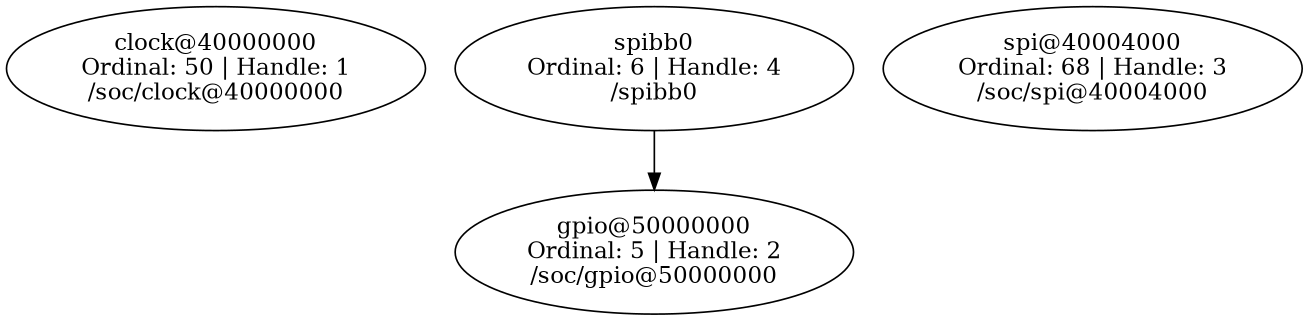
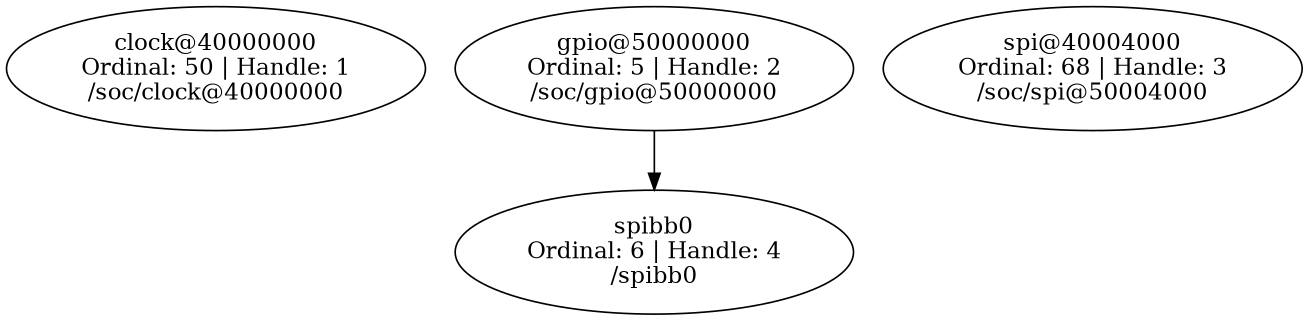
node "spi@40004000 Ordinal: 68 | Handle: 3 /soc/spi@40004000": label "spi@40004000 Ordinal: 68 | Handle: 3 /soc/spi@40004000" -> "spi@40004000 Ordinal: 68 | Handle: 3 /soc/spi@50004000"
edge "spibb0 Ordinal: 6 | Handle: 4 /spibb0" -> "gpio@50000000 Ordinal: 5 | Handle: 2 /soc/gpio@50000000": reversed
